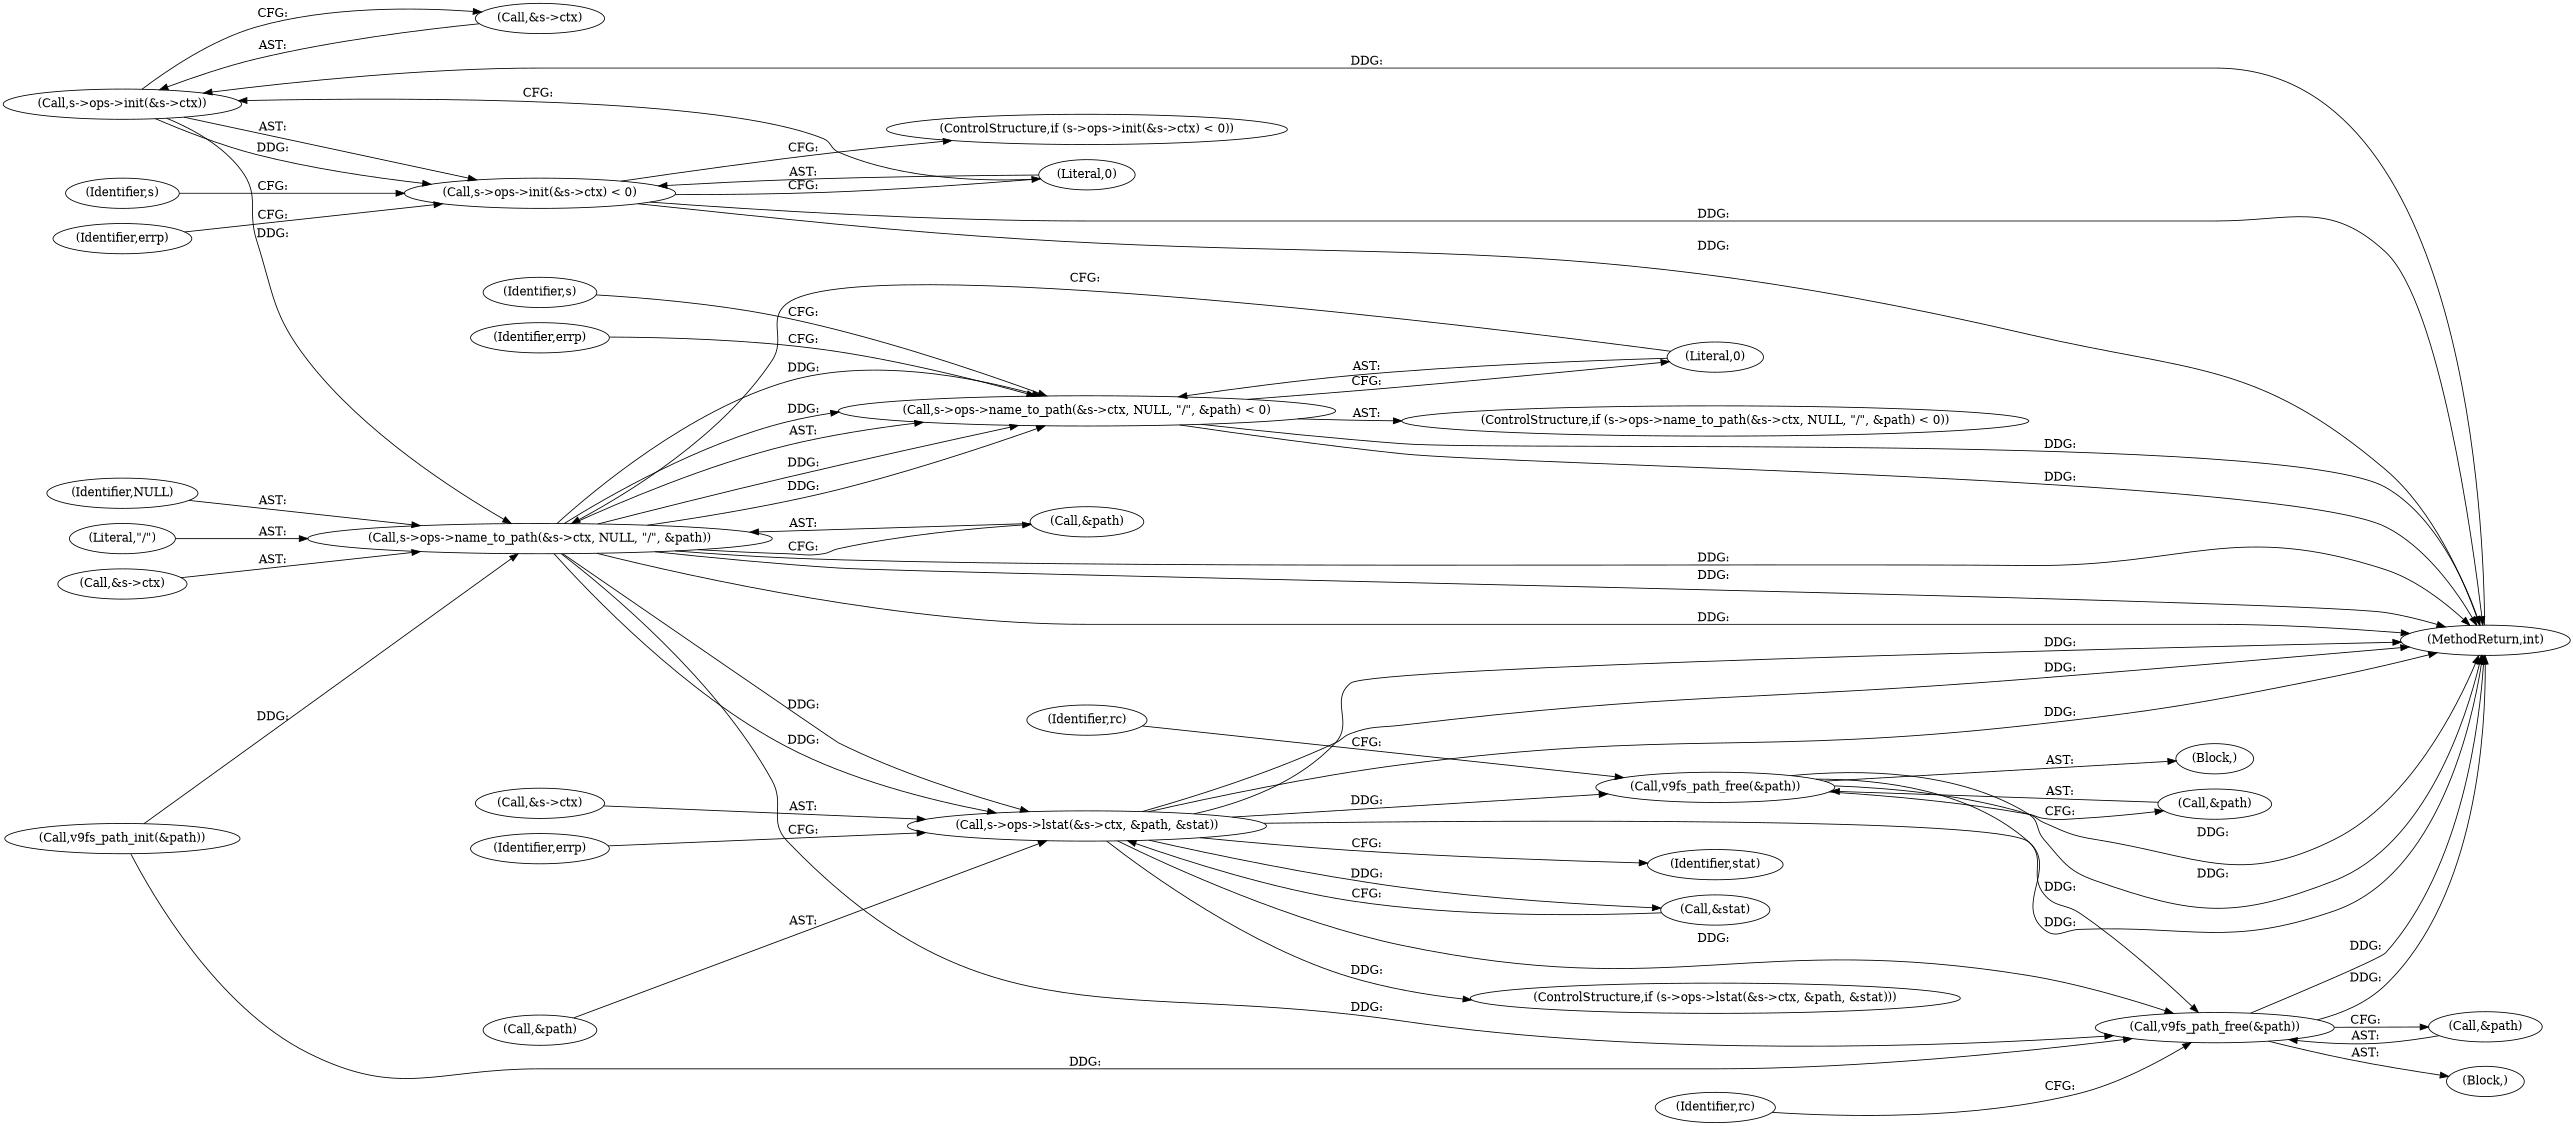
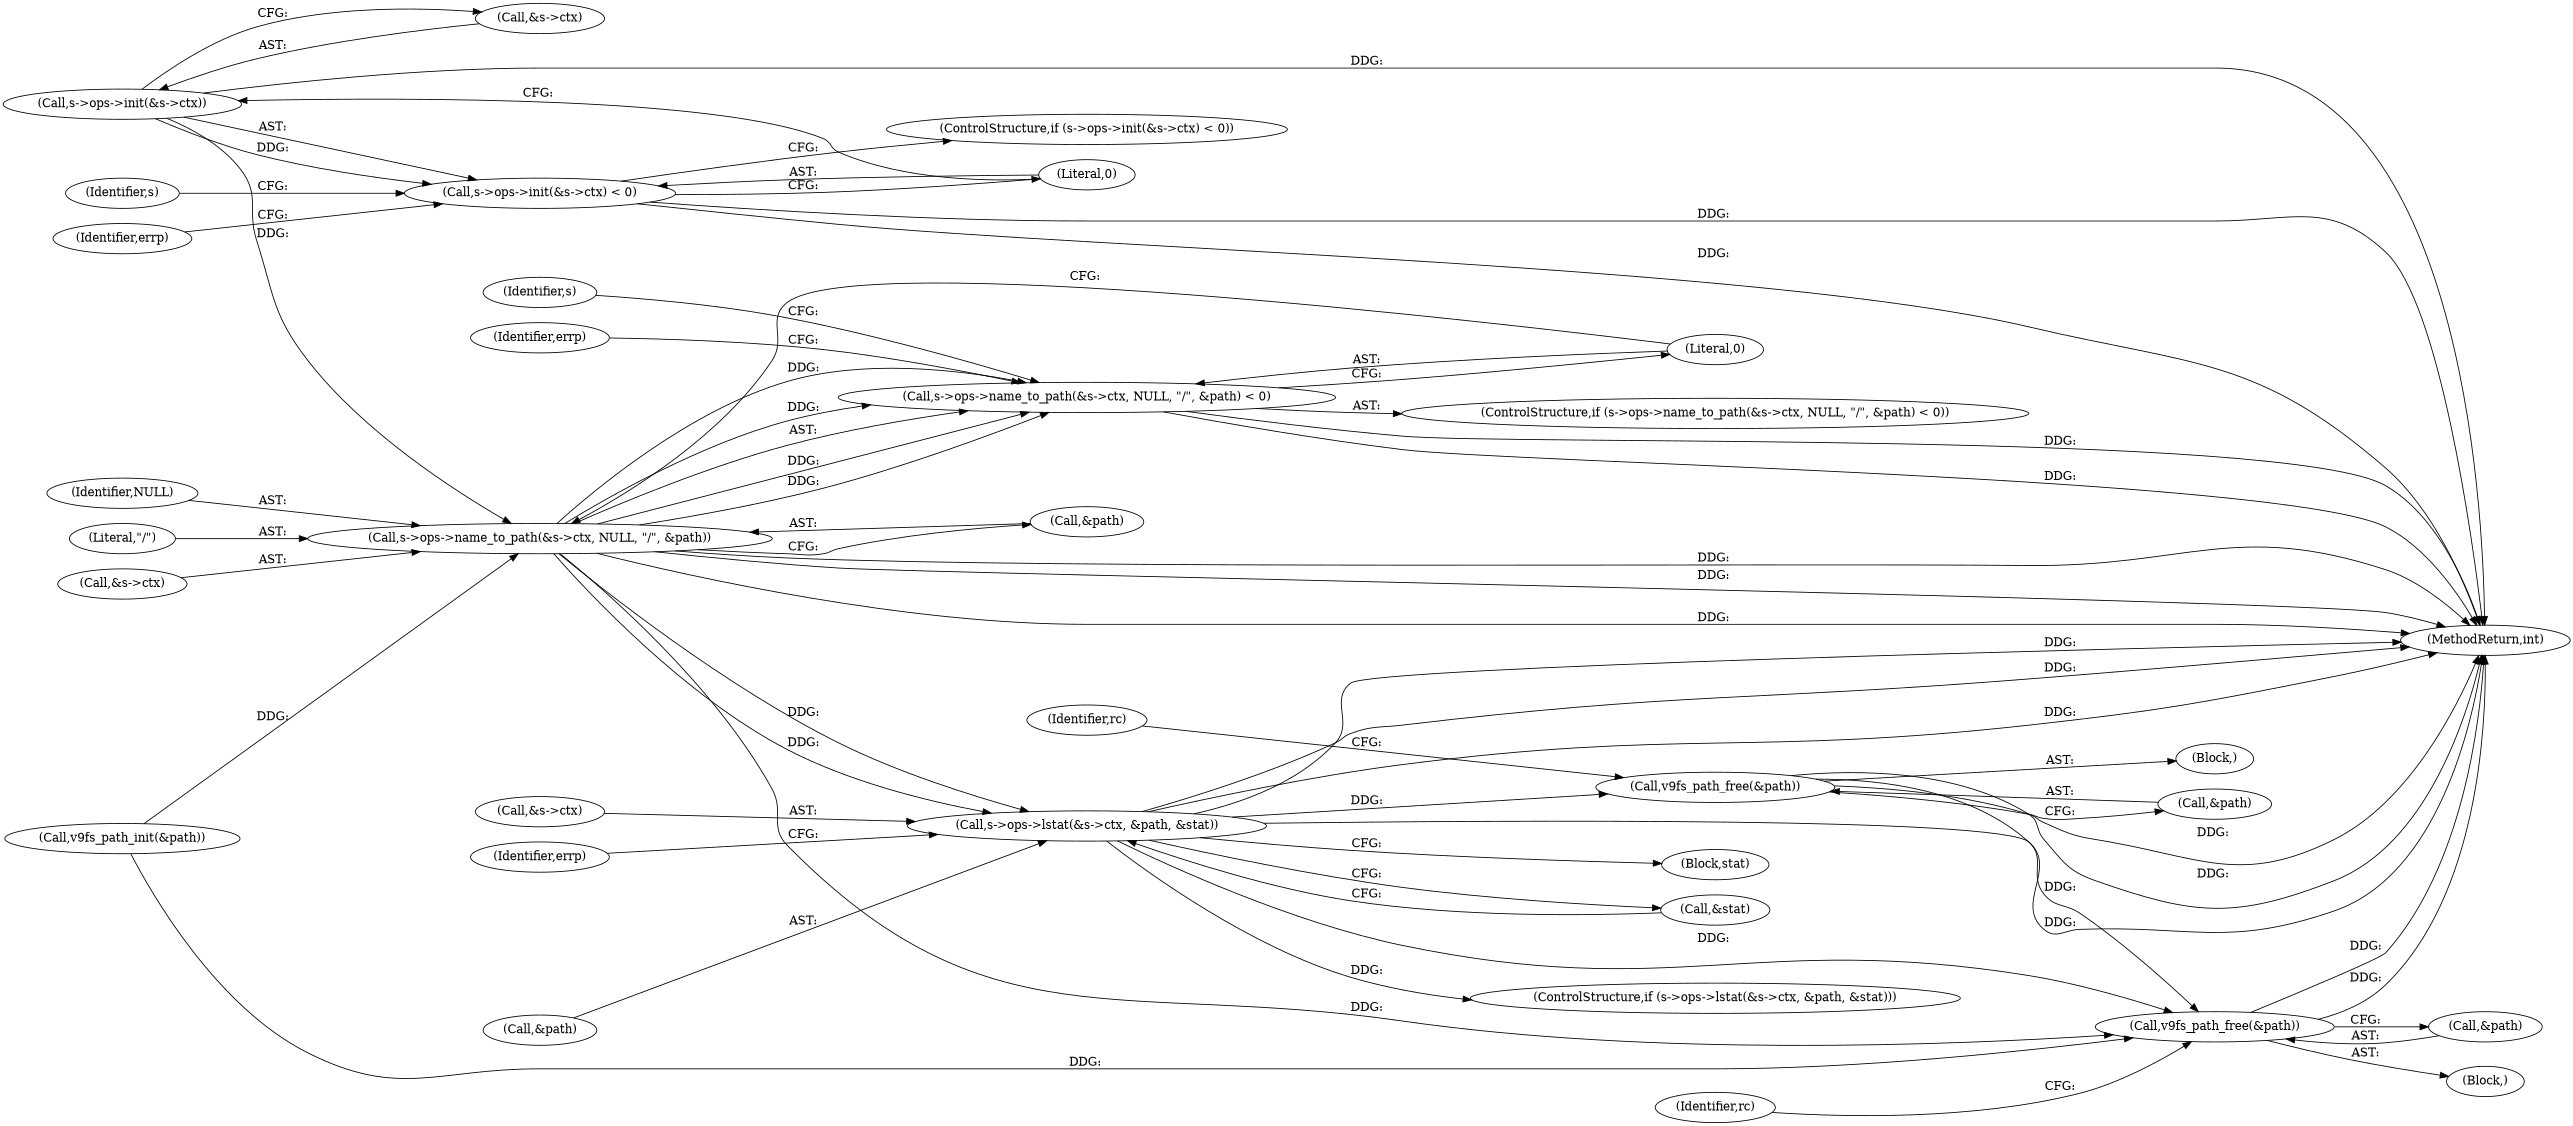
edge "(MethodReturn,int)" -> "(Call,s->ops->init(&s->ctx))": reversed
node "(Identifier,stat)": label "(Identifier,stat)" -> "(Block,stat)"
edge "(Call,s->ops->lstat(&s->ctx, &path, &stat))" -> "(Call,&stat)": label "DDG: " -> "CFG: "
